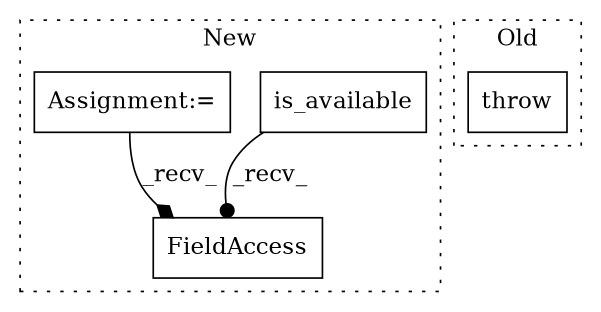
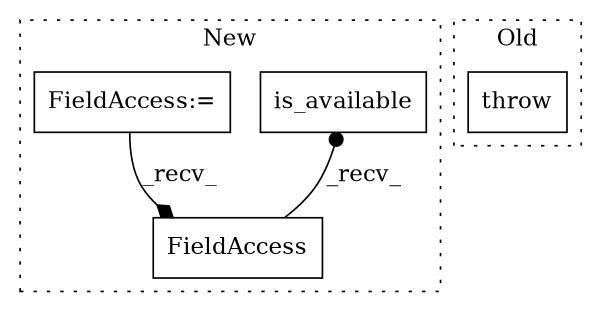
node "Assignment:=": label "Assignment:=" -> "FieldAccess:="
edge "is_available" -> "FieldAccess": reversed
